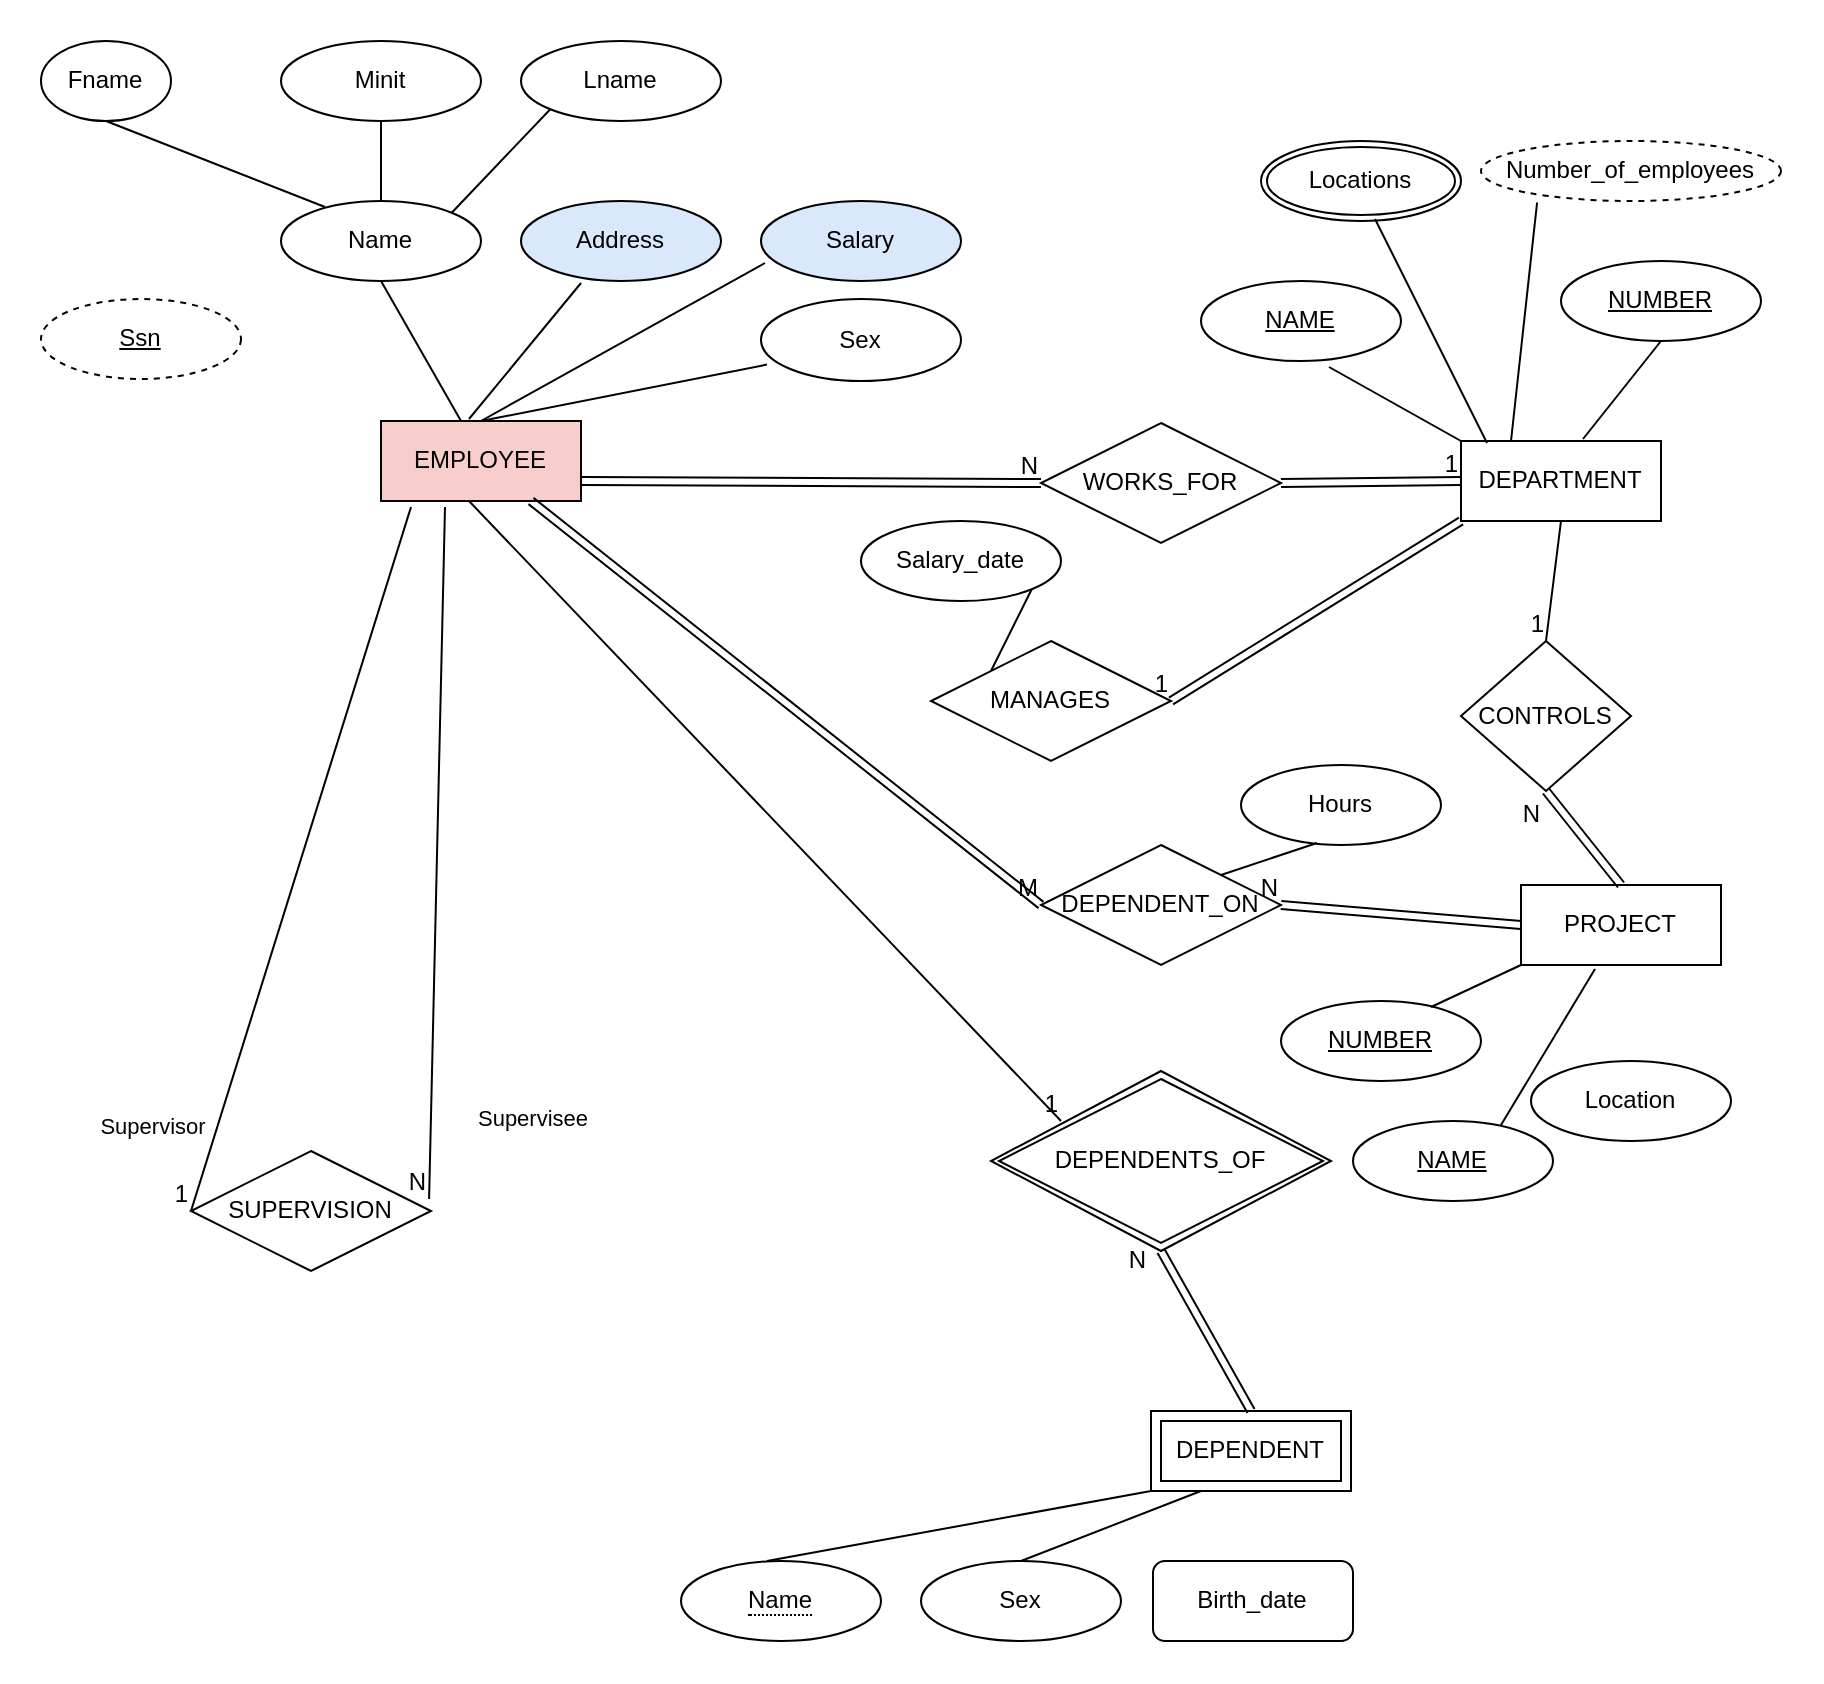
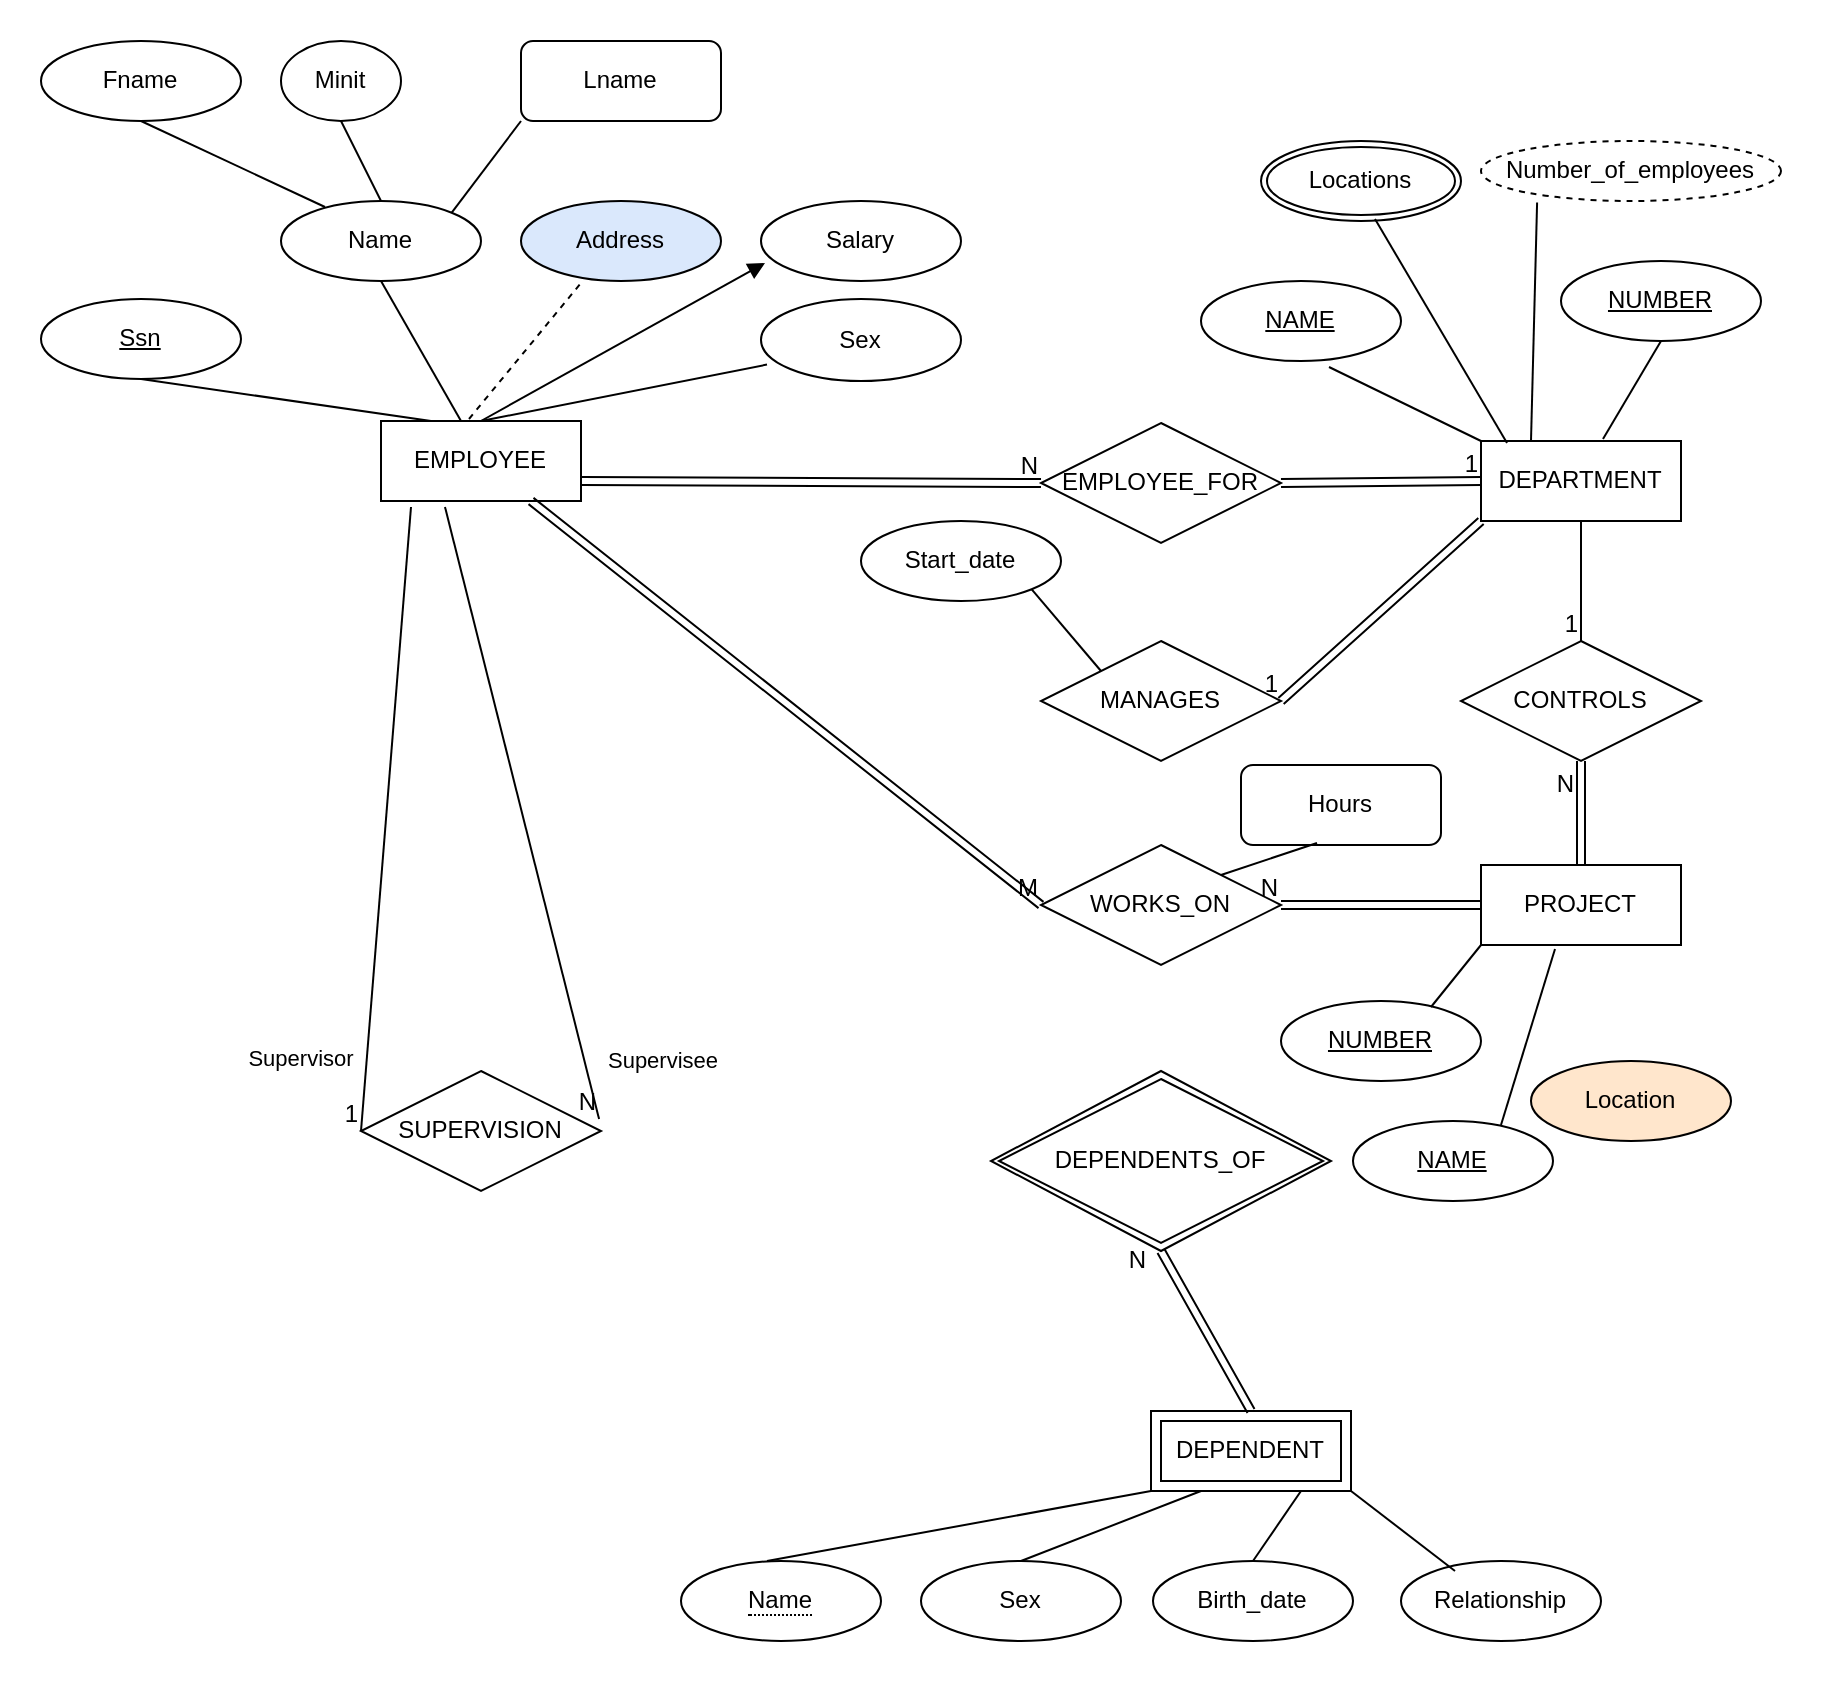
node "Fname": size 130x80 -> 200x80
node "Minit": size 200x80 -> 120x80
node "Lname": shape ellipse -> rounded rectangle
node "Salary": fillcolor #dae8fc -> #ffffff
edge "Salary" -- "EMPLOYEE": arrowhead none -> block
node "Ssn": style dashed -> solid
edge "Address" -- "EMPLOYEE": style solid -> dashed
edge "Ssn" -- "EMPLOYEE": added
node "EMPLOYEE": fillcolor #f8cecc -> #ffffff
node "DEPARTMENT": moved (1561, 481) -> (1581, 481)
node "WORKS_FOR": label "WORKS_FOR" -> "EMPLOYEE_FOR"
node "Salary_date": label "Salary_date" -> "Start_date"
node "MANAGES": moved (1051, 701) -> (1161, 701)
node "CONTROLS": size 170x150 -> 240x120
node "Hours": shape ellipse -> rounded rectangle
edge "EMPLOYEE" -- "DEPENDENTS_OF": removed, label "1"
node "DEPENDENT_ON": label "DEPENDENT_ON" -> "WORKS_ON"
node "PROJECT": moved (1621, 925) -> (1581, 905)
node "Location": fillcolor #ffffff -> #ffe6cc
node "SUPERVISION": moved (311, 1211) -> (481, 1131)
edge "DEPENDENT" -- "Birth_date": added
edge "DEPENDENT" -- "Relationship": added
node "Birth_date": shape rounded rectangle -> ellipse
node "Relationship": added
